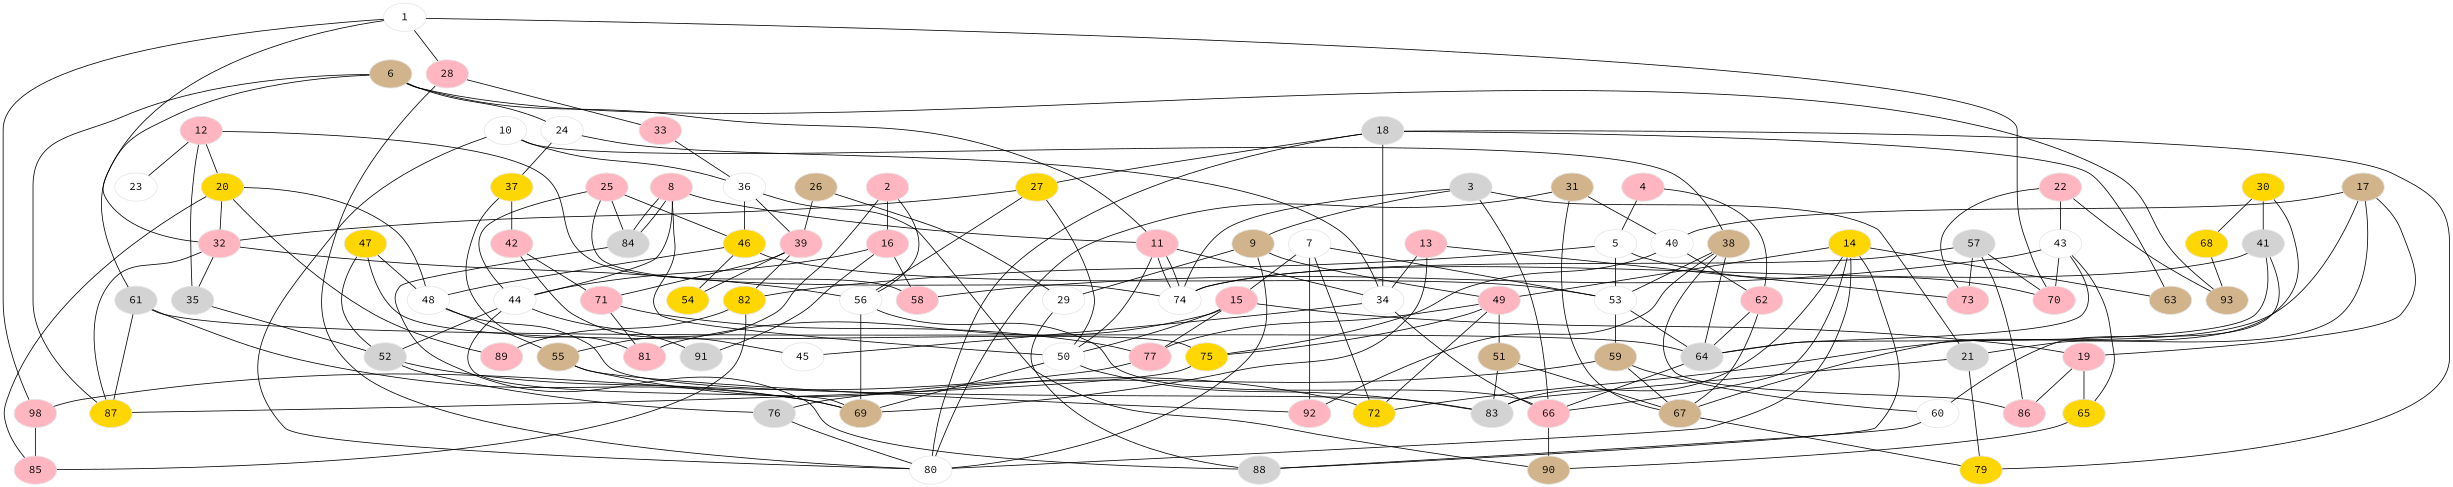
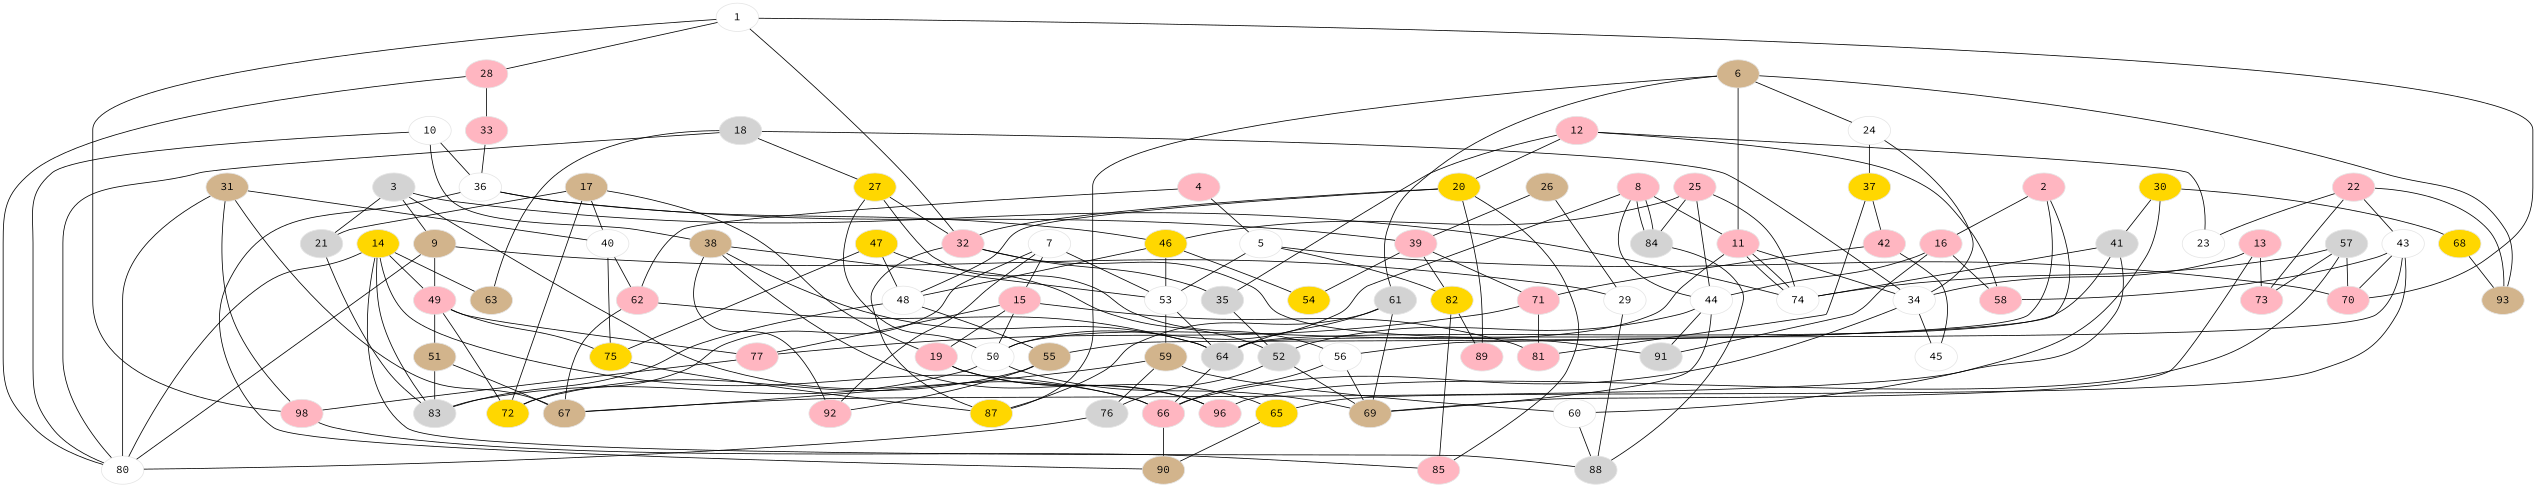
edge "22" -- "23": added
edge "32" -- "56": now "32" -- "91"
edge "31" -- "98": added
node "86": label "86" -> "96"
node "79": removed
